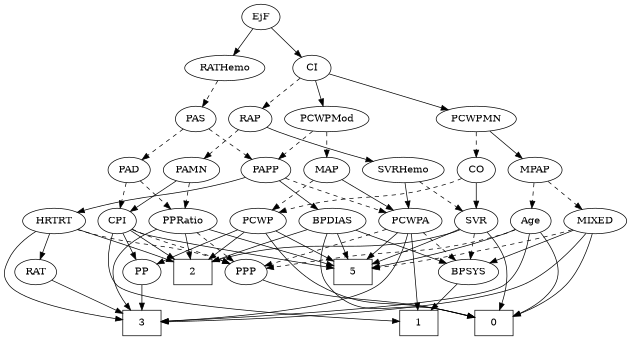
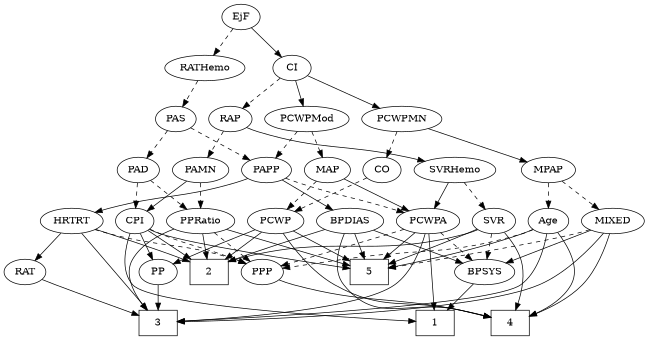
edge "EjF" -> "RATHemo": style solid -> dashed
edge "CO" -> "SVR": removed
node "0": label "0" -> "4"
